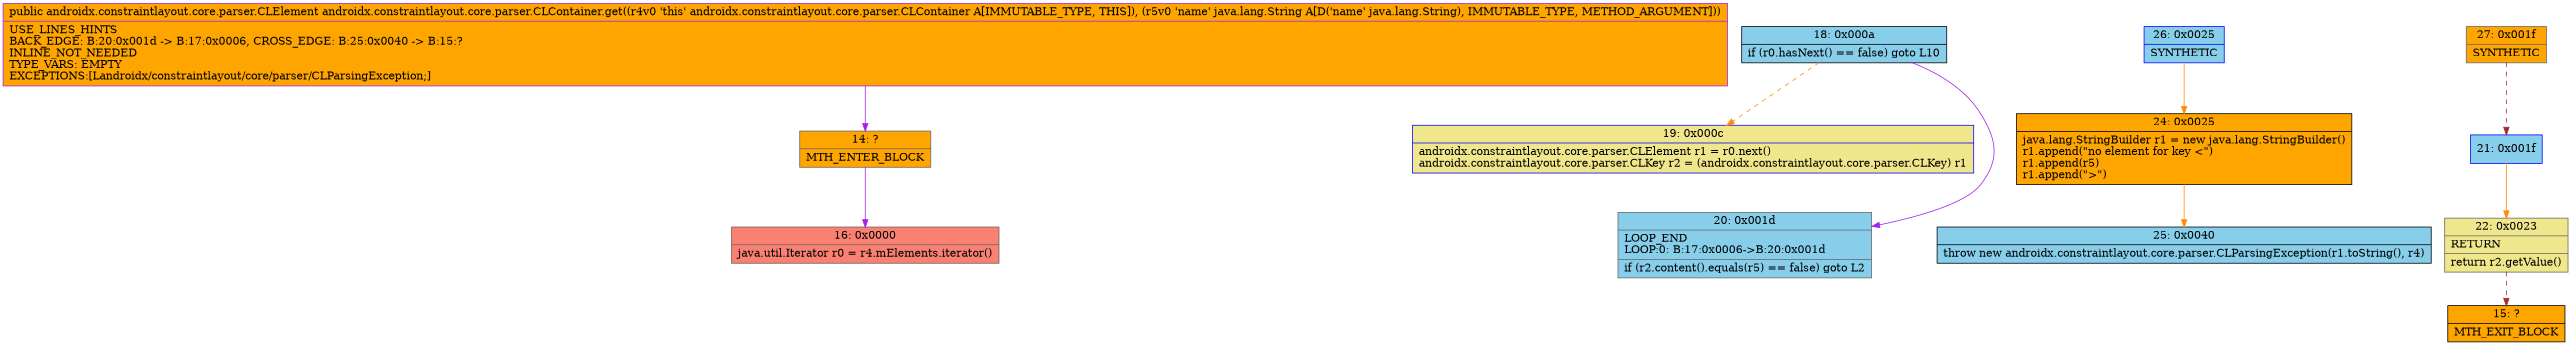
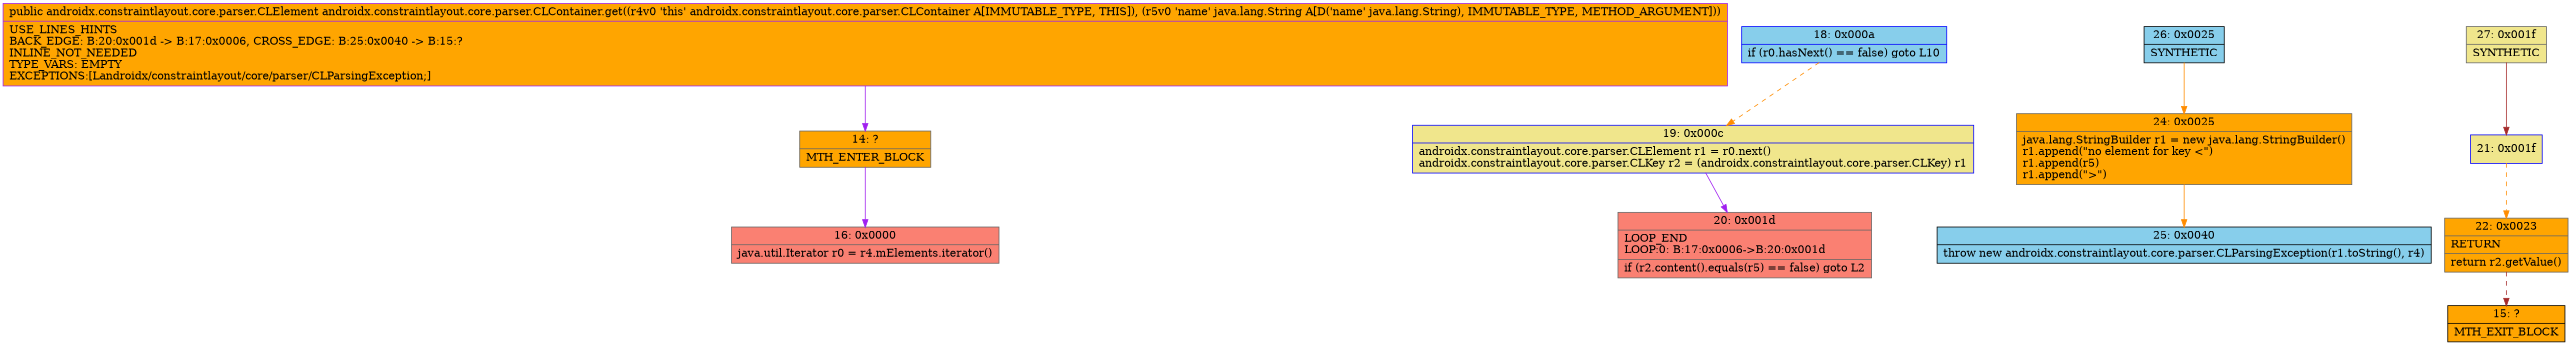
node "18: 0x000a": color black -> blue
node "26: 0x0025": color blue -> black
node "27: 0x001f": fillcolor orange -> khaki
edge "27: 0x001f" -> "21: 0x001f": style dashed -> solid
node "24: 0x0025": color black -> gray40
node "21: 0x001f": fillcolor skyblue -> khaki
edge "18: 0x000a" -> "20: 0x001d": now "19: 0x000c" -> "20: 0x001d"
edge "21: 0x001f" -> "22: 0x0023": style solid -> dashed
node "20: 0x001d": fillcolor skyblue -> salmon
node "22: 0x0023": fillcolor khaki -> orange
